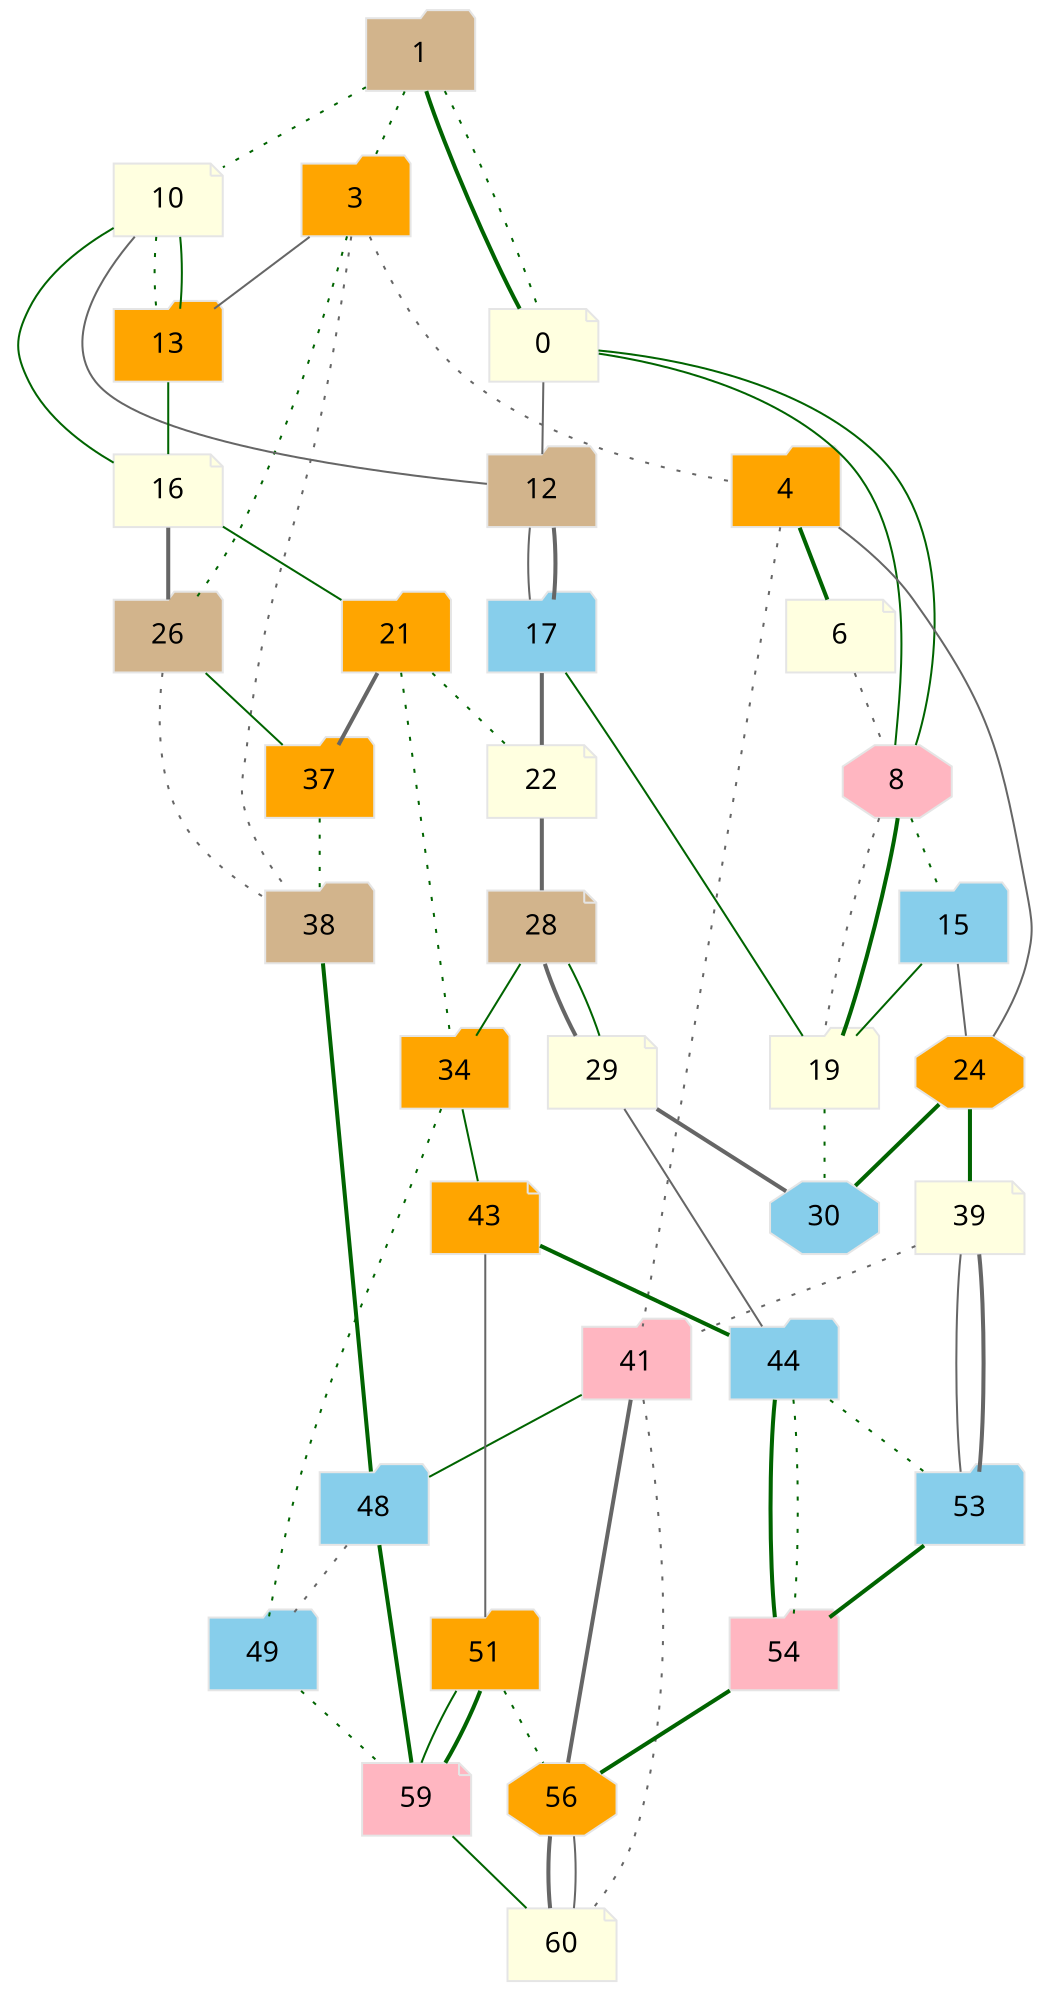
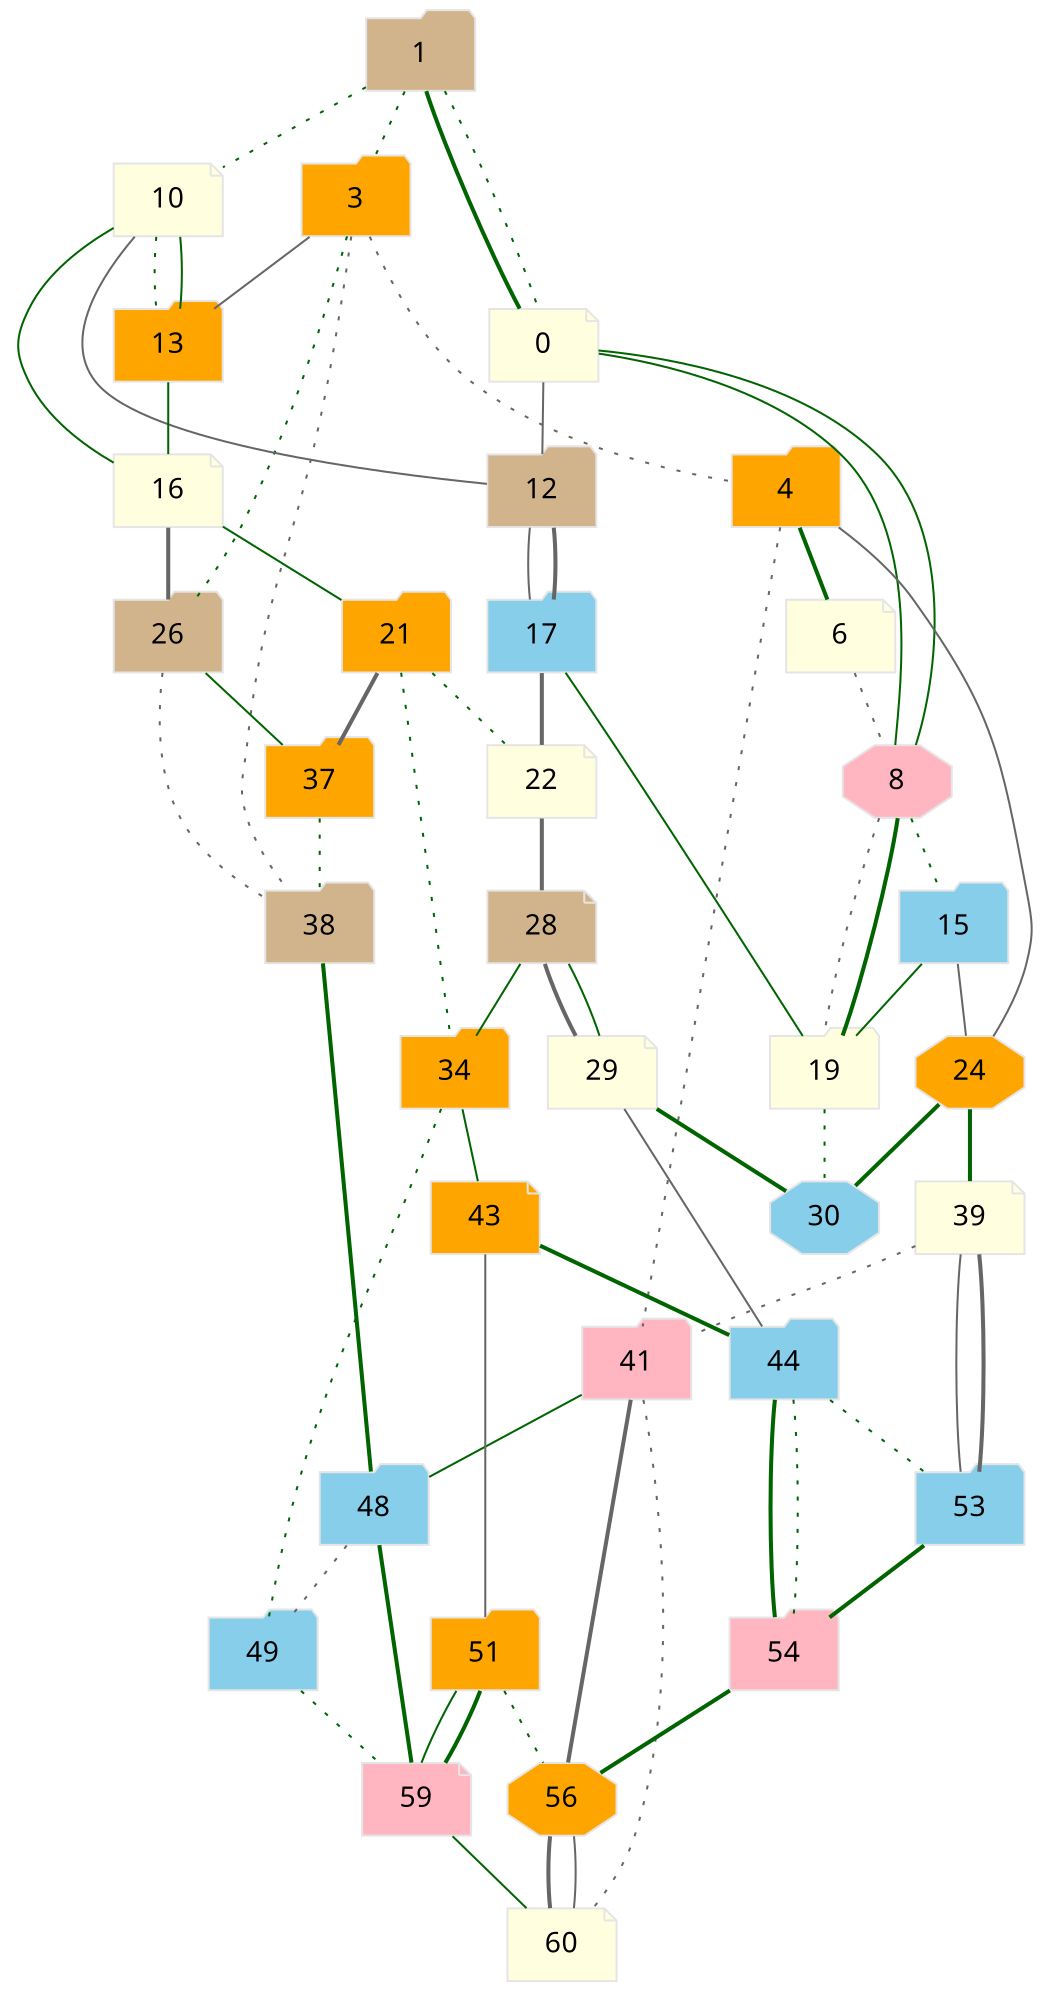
edge "29" -- "30": color gray40 -> darkgreen
